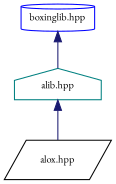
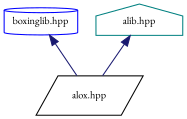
edge "alib.hpp" -> "boxinglib.hpp": now "alox.hpp" -> "boxinglib.hpp"
